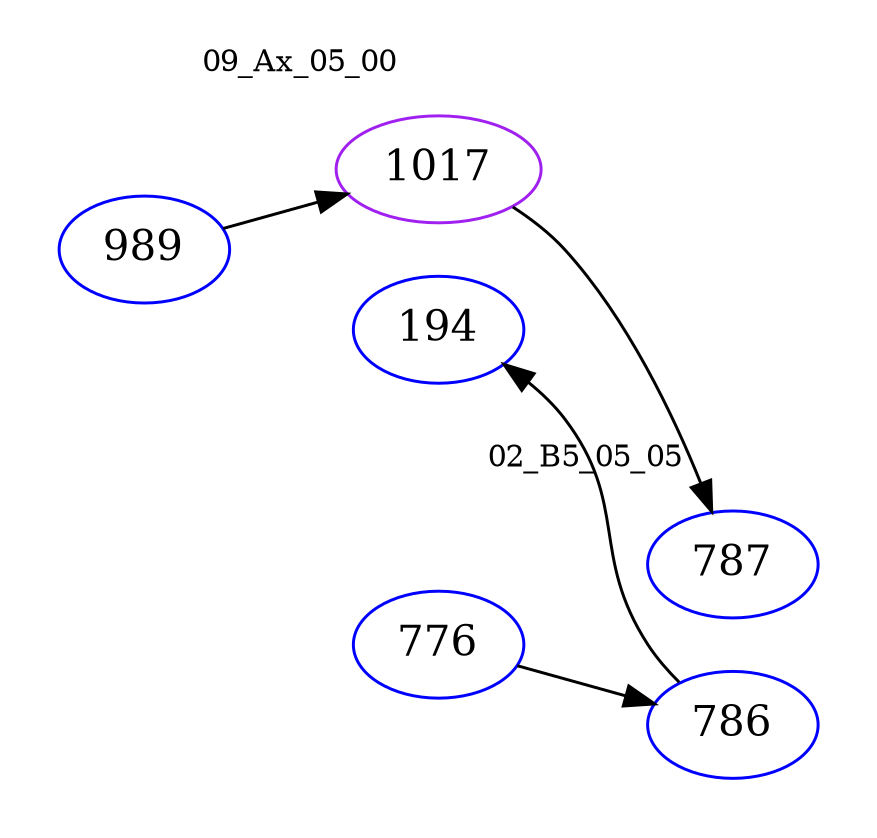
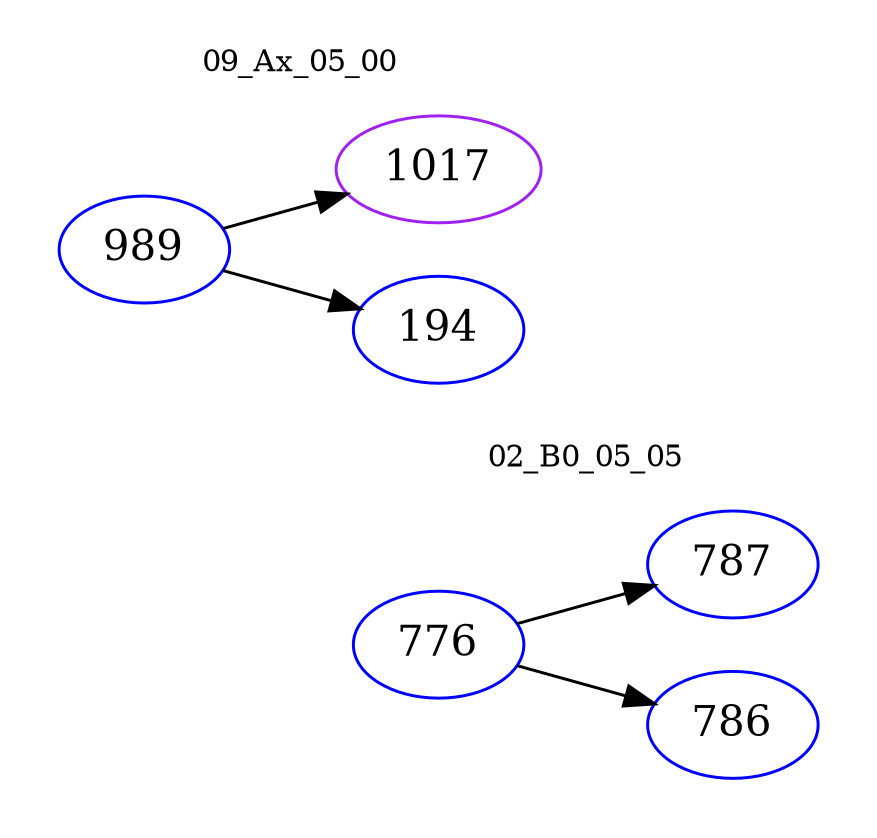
edge "1017" -> "787": now "776" -> "787"
cluster "02_B5_05_05": label "02_B5_05_05" -> "02_B0_05_05"
edge "786" -> "194": now "989" -> "194"
